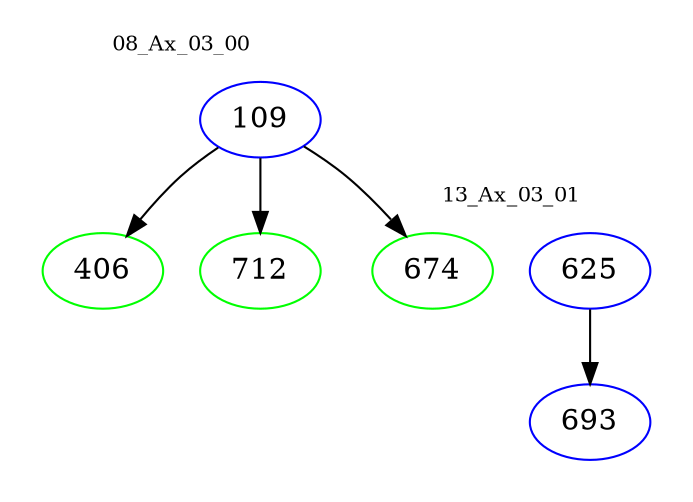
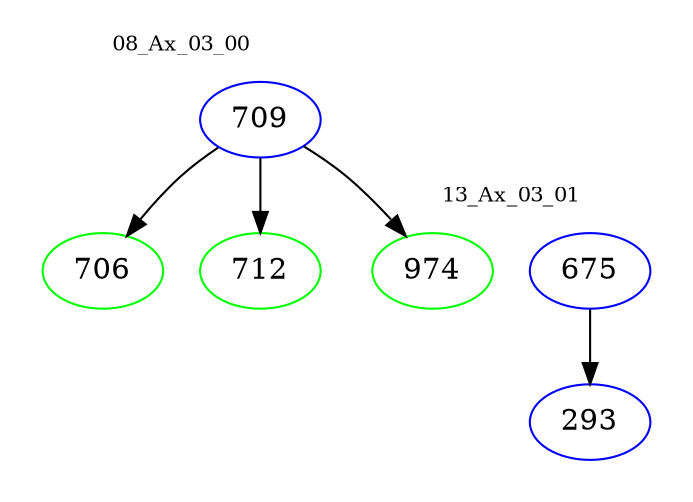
node "109": label "109" -> "709"
node "406": label "406" -> "706"
node "674": label "674" -> "974"
node "625": label "625" -> "675"
node "693": label "693" -> "293"
